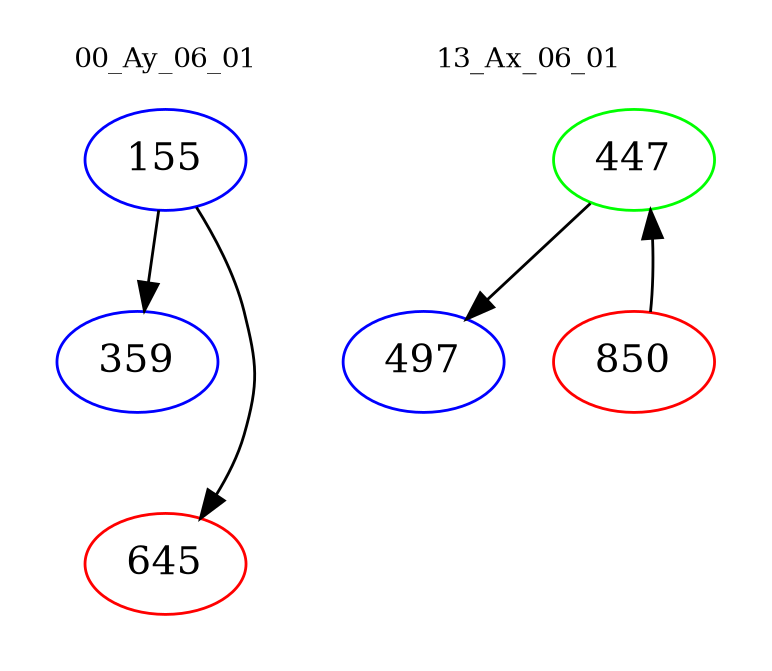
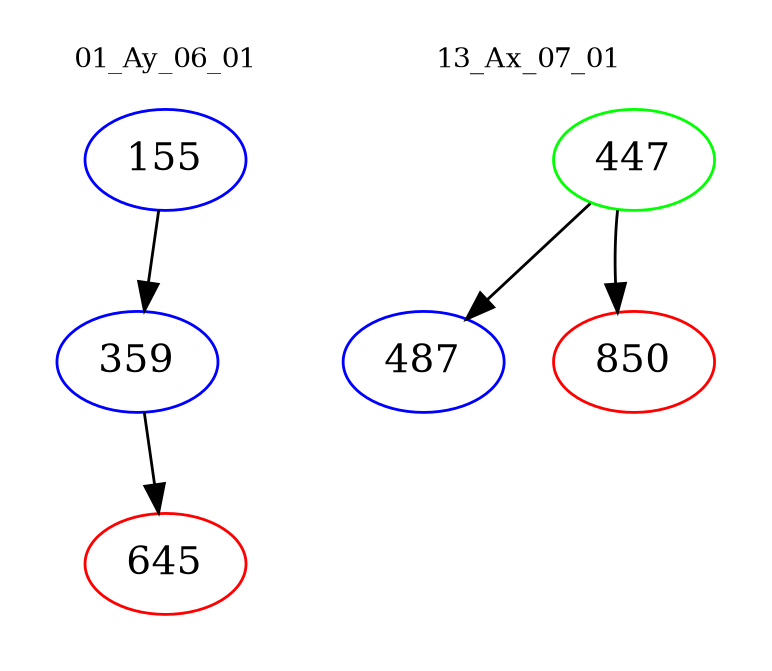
cluster "00_Ay_06_01": label "00_Ay_06_01" -> "01_Ay_06_01"
cluster "13_Ax_06_01": label "13_Ax_06_01" -> "13_Ax_07_01"
edge "850" -> "447": reversed
edge "155" -> "645": now "359" -> "645"
node "497": label "497" -> "487"
